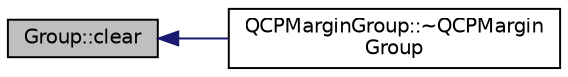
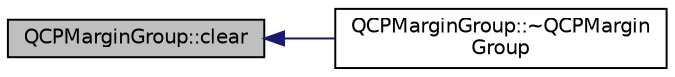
node "Group::clear": label "Group::clear" -> "QCPMarginGroup::clear"
